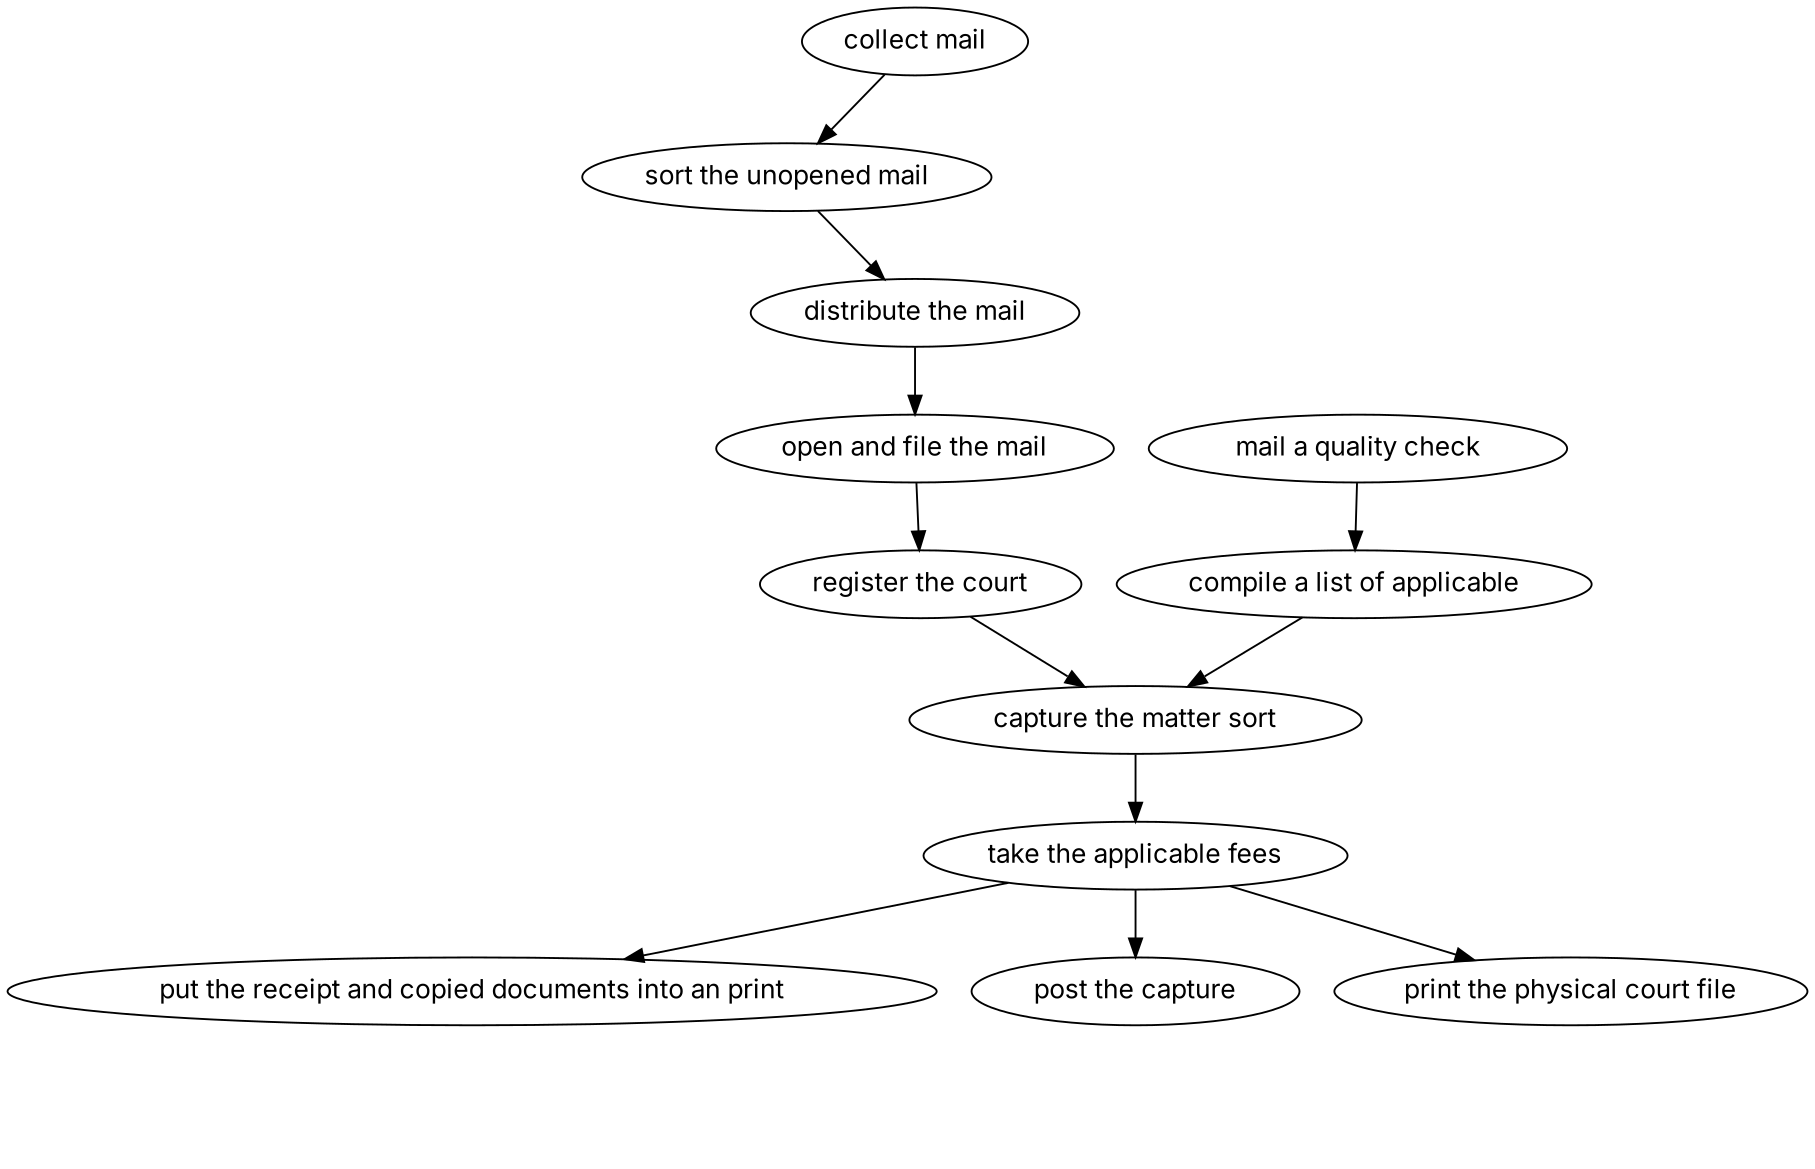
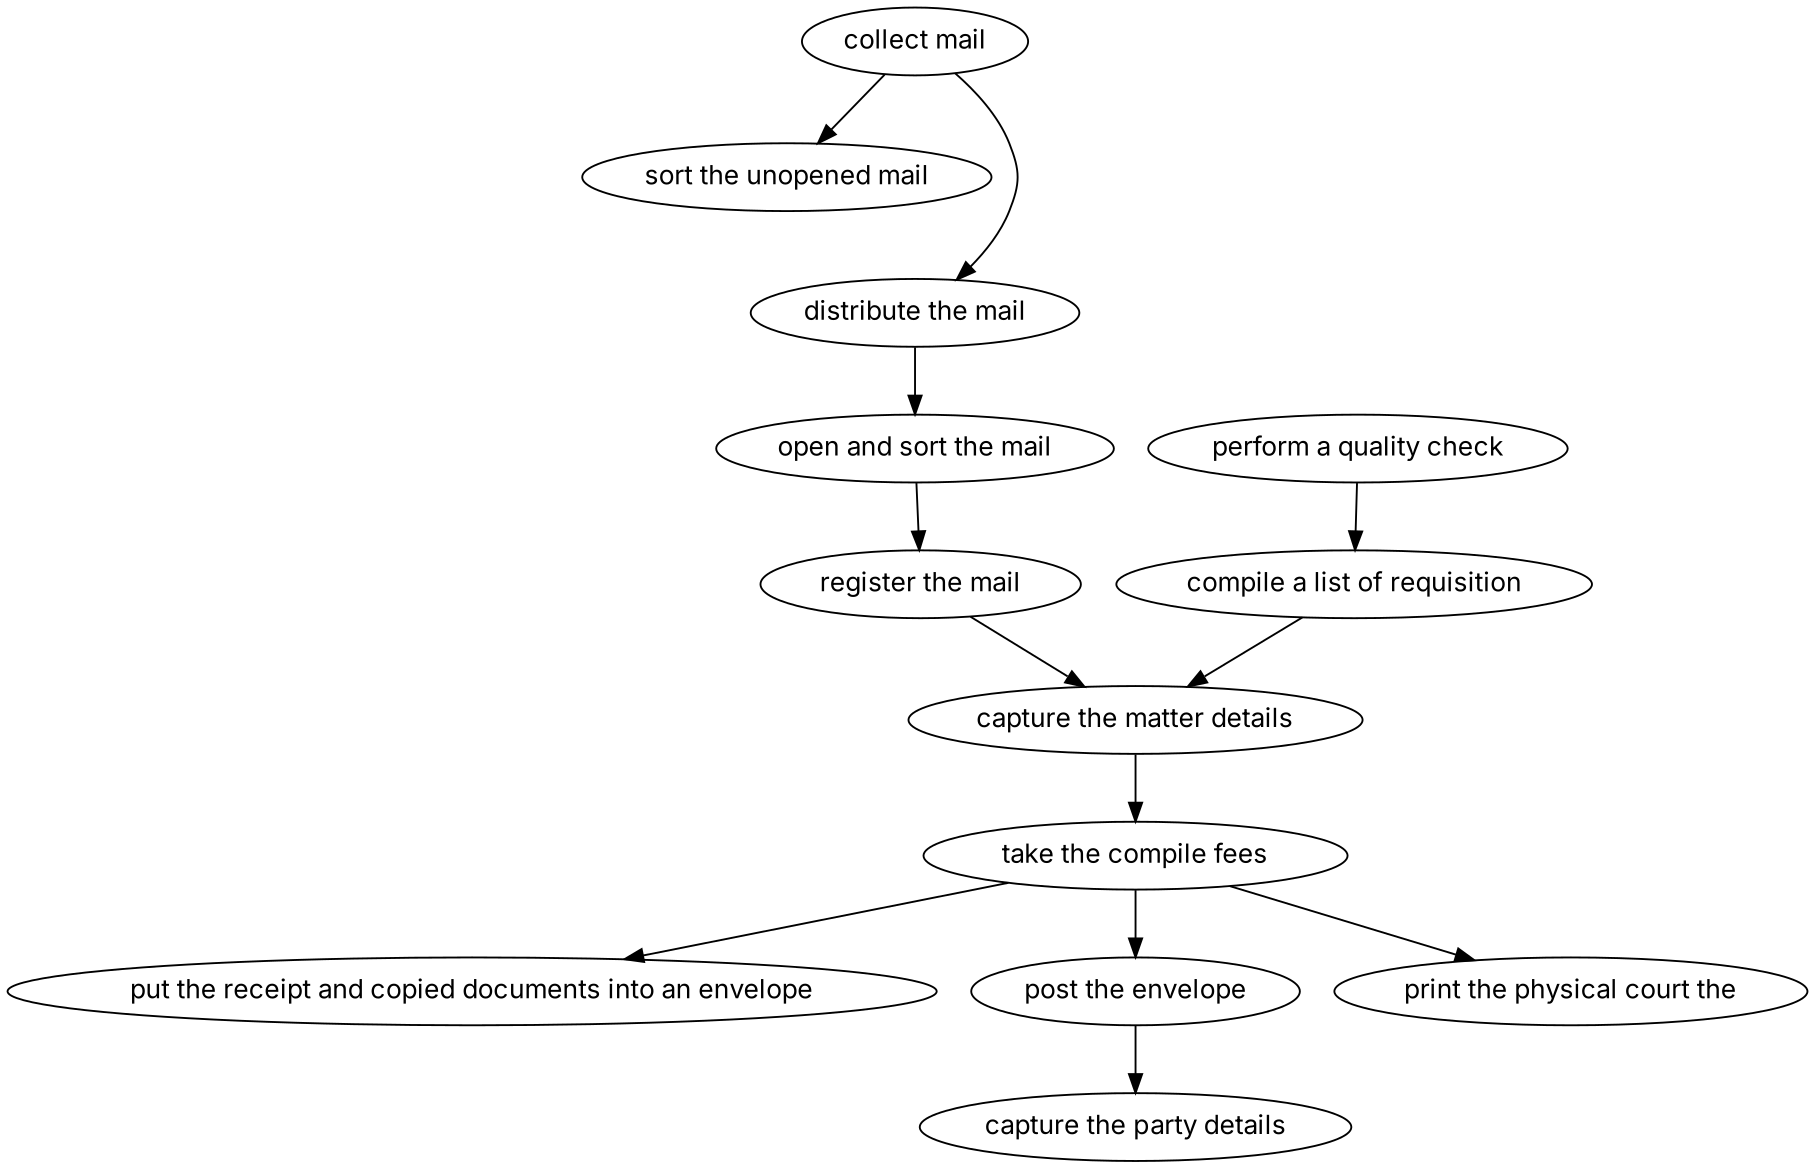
edge "sort the unopened mail" -> "distribute the mail": now "collect mail" -> "distribute the mail"
node "open and file the mail": label "open and file the mail" -> "open and sort the mail"
node "mail a quality check": label "mail a quality check" -> "perform a quality check"
node "register the court": label "register the court" -> "register the mail"
node "compile a list of applicable": label "compile a list of applicable" -> "compile a list of requisition"
node "capture the matter sort": label "capture the matter sort" -> "capture the matter details"
node "take the applicable fees": label "take the applicable fees" -> "take the compile fees"
node "put the receipt and copied documents into an print": label "put the receipt and copied documents into an print" -> "put the receipt and copied documents into an envelope"
node "post the capture": label "post the capture" -> "post the envelope"
node "print the physical court file": label "print the physical court file" -> "print the physical court the"
node "capture the party details": added
